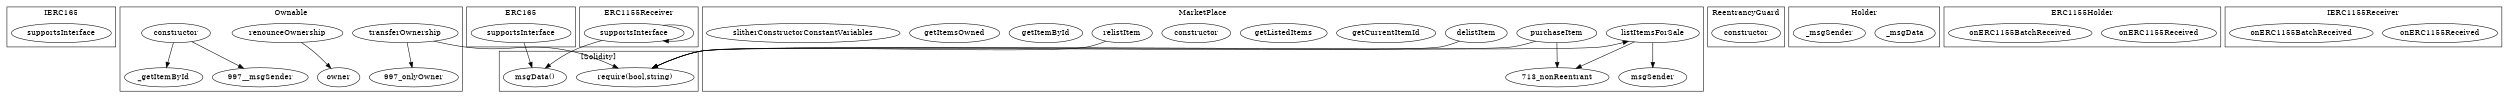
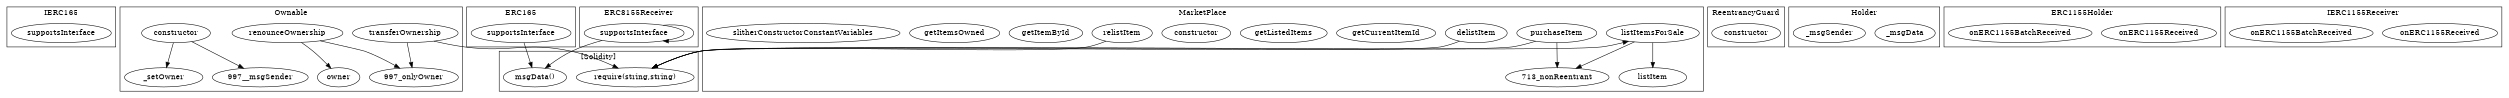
cluster "ERC1155Receiver": label "ERC1155Receiver" -> "ERC8155Receiver"
edge "renounceOwnership" -> "997_onlyOwner": added
node "_getItemById": label "_getItemById" -> "_setOwner"
node "require(bool,string)": label "require(bool,string)" -> "require(string,string)"
node "msgSender": label "msgSender" -> "listItem"
